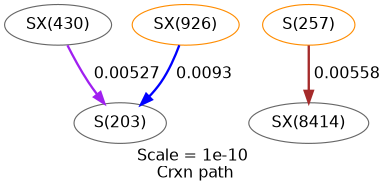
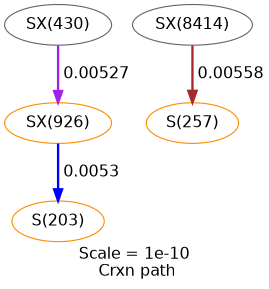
edge "S(257)" -> "SX(8414)": reversed
edge "SX(430)" -> "S(203)": now "SX(430)" -> "SX(926)"
edge "SX(926)" -> "S(203)": label " 0.0093" -> " 0.0053"
node "S(203)": color gray40 -> darkorange
